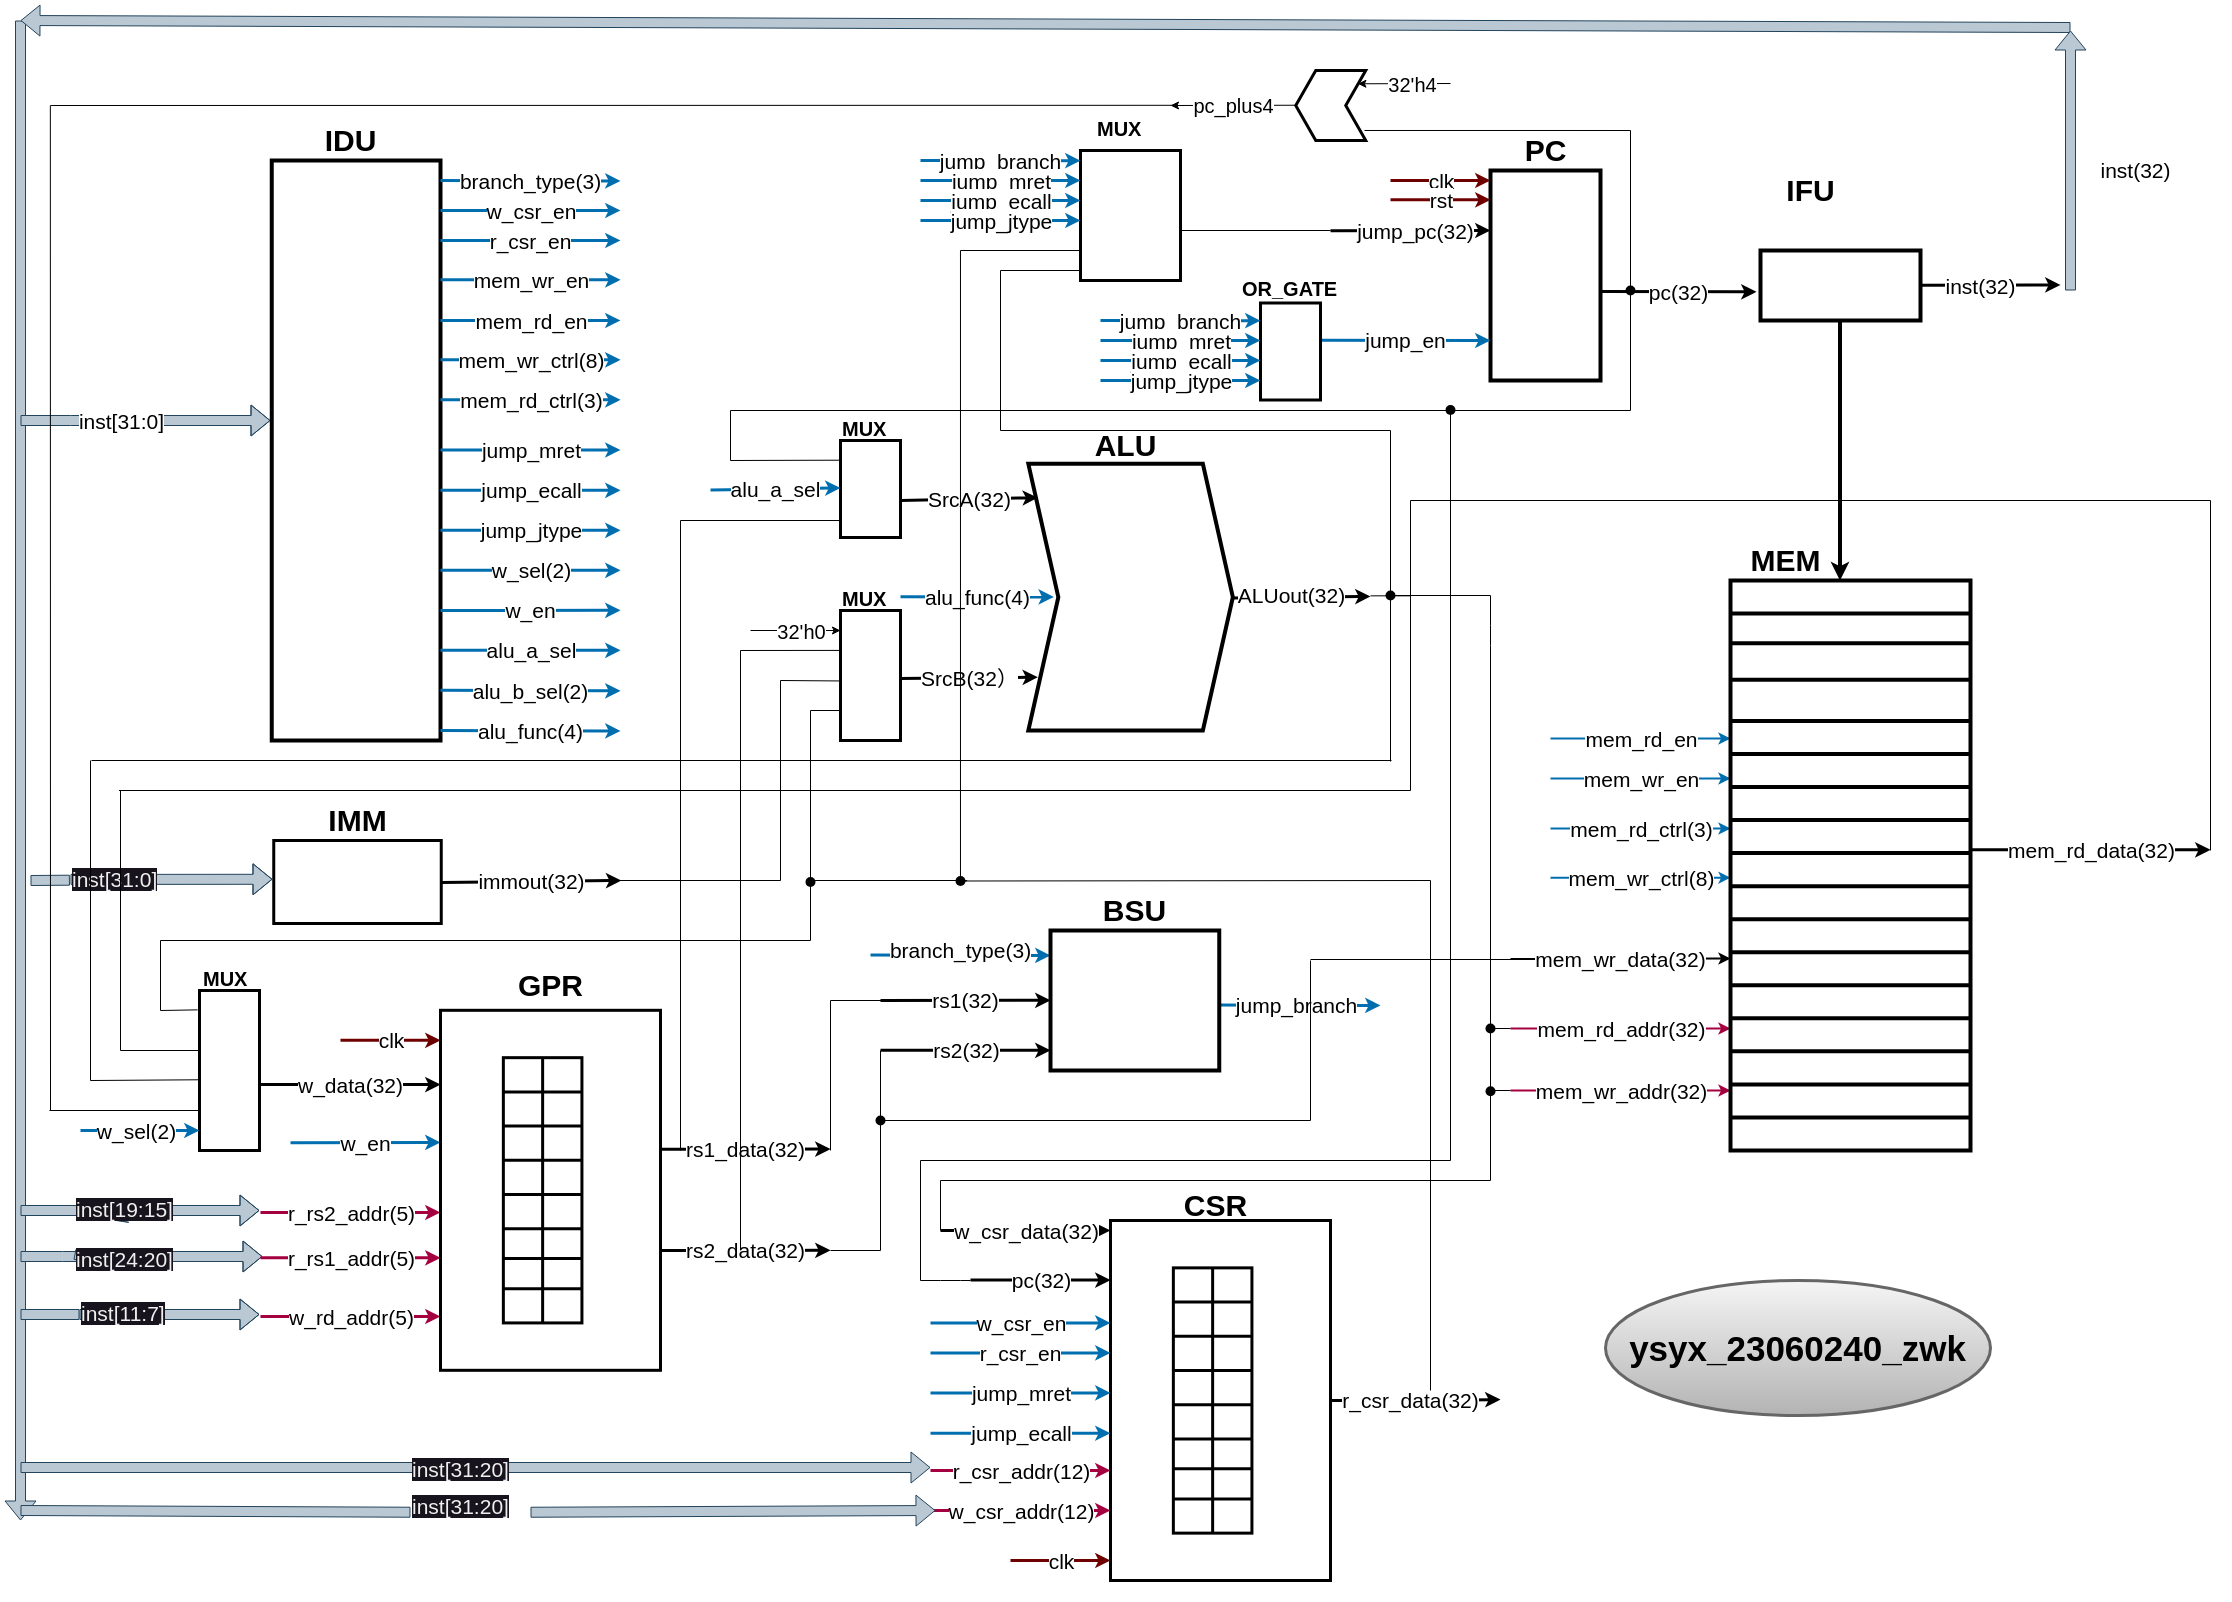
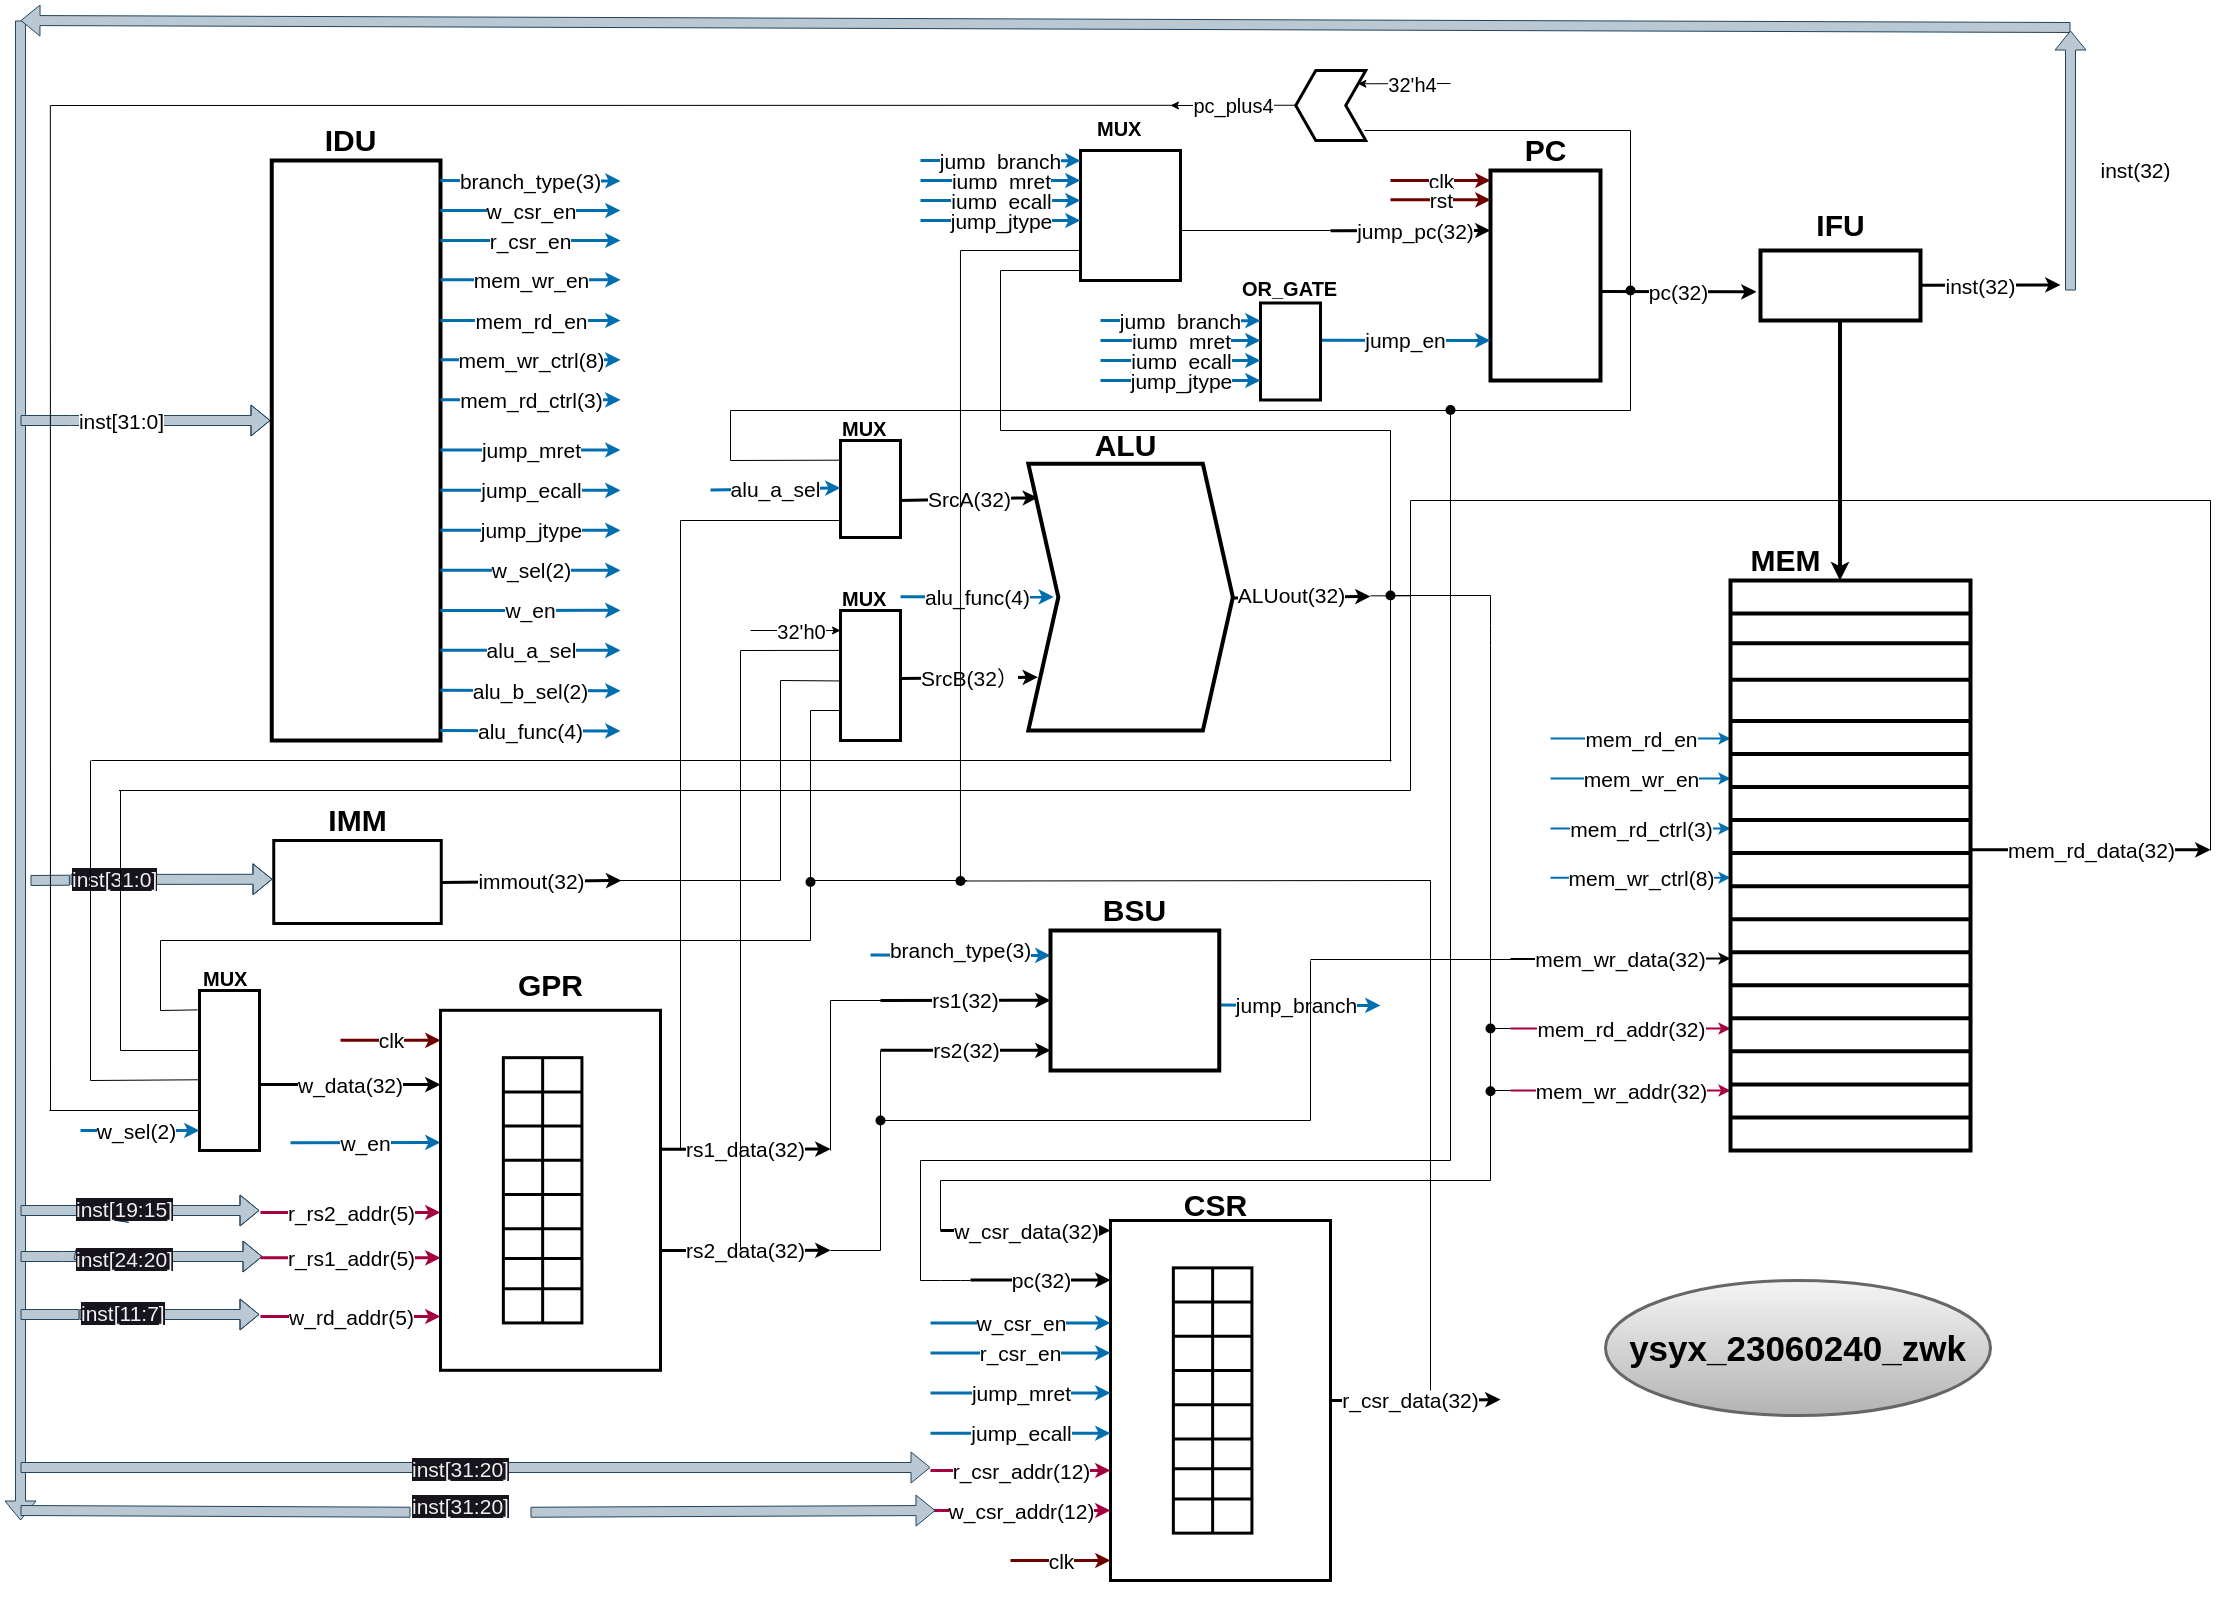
node "IFU": moved (1811, 191) -> (1841, 226)
